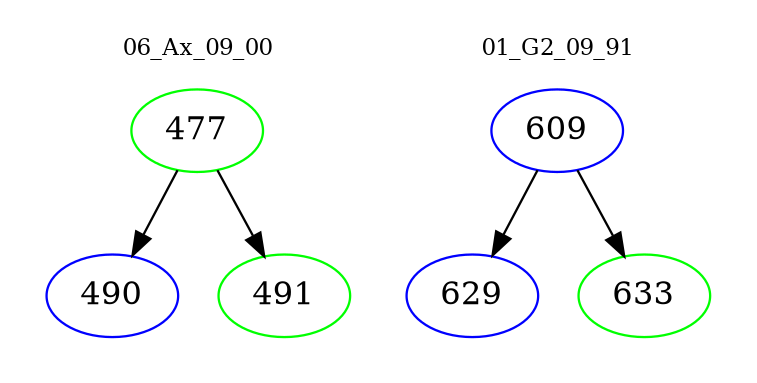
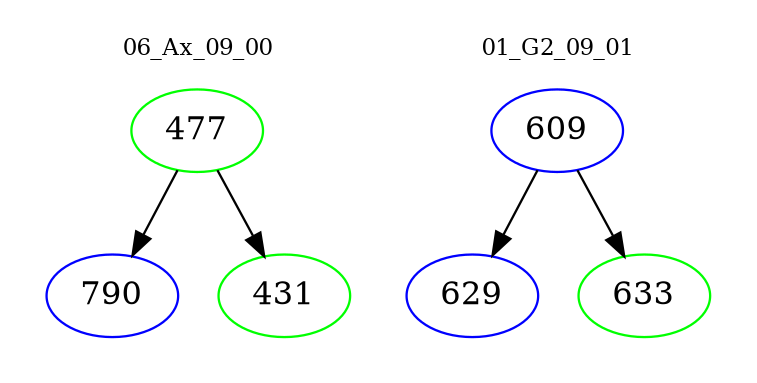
cluster "01_G2_09_91": label "01_G2_09_91" -> "01_G2_09_01"
node "490": label "490" -> "790"
node "491": label "491" -> "431"
